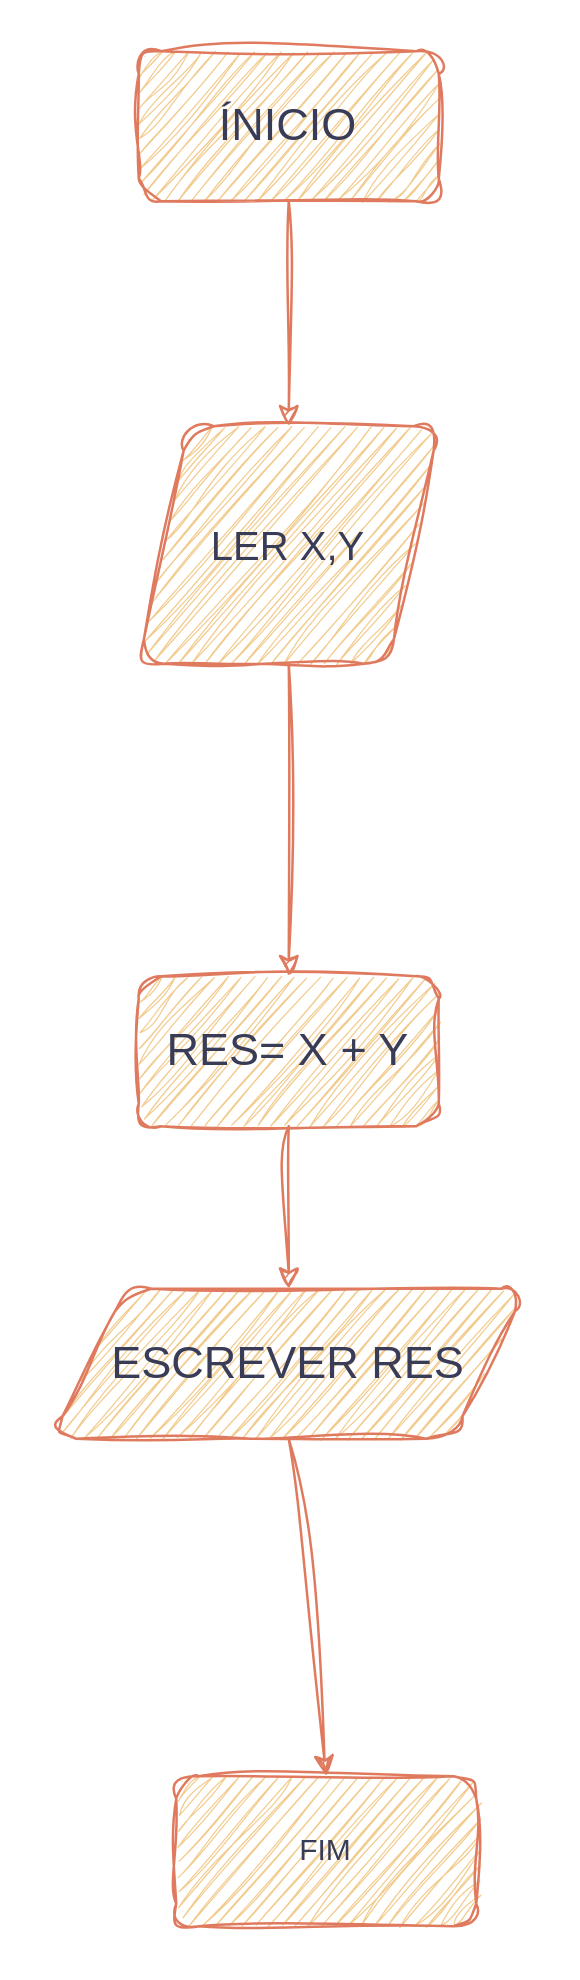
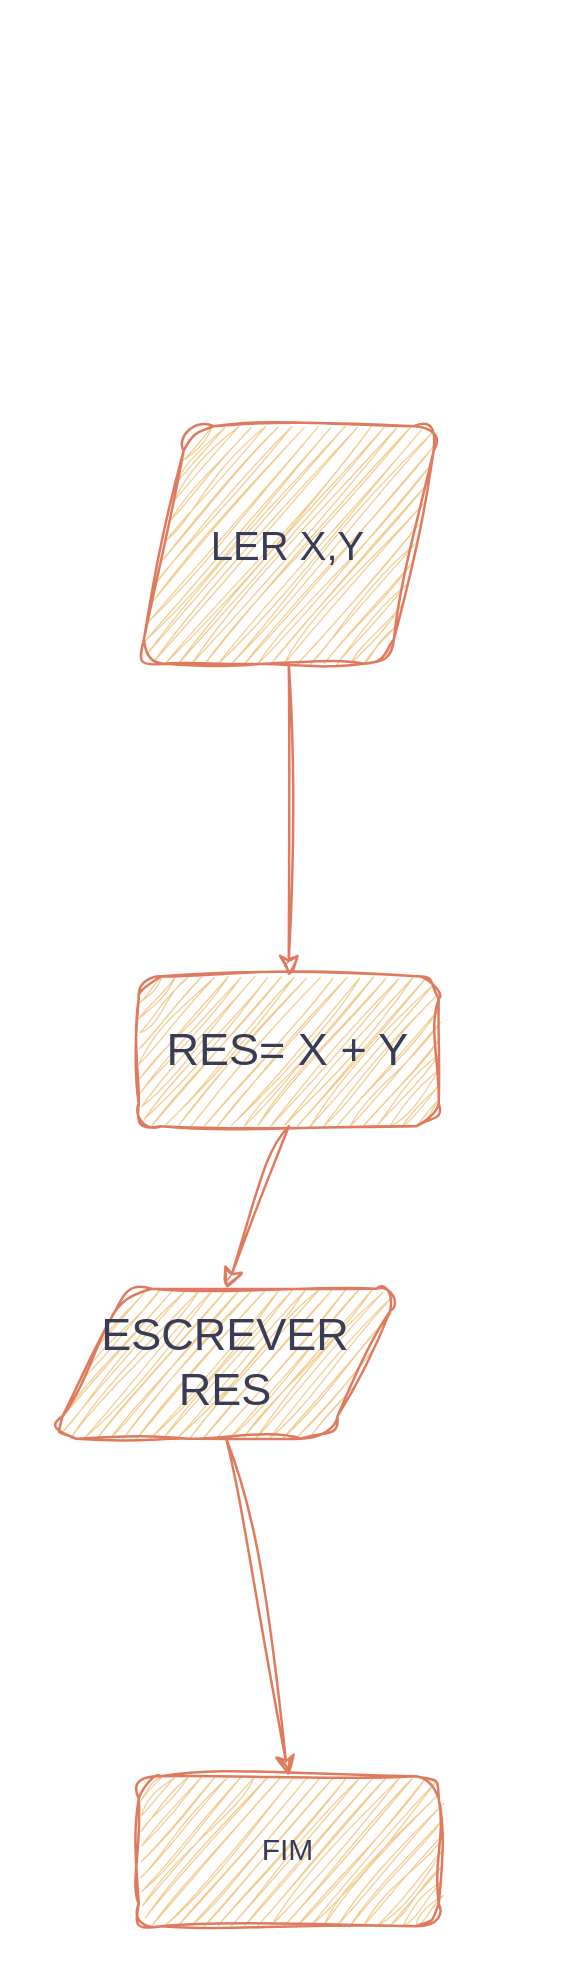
node "ÍNICIO": removed
edge "ÍNICIO" -> "LER X,Y": removed
node "ESCREVER RES": size 475x150 -> 350x150
node "FIM": moved (326, 1851) -> (289, 1851)
